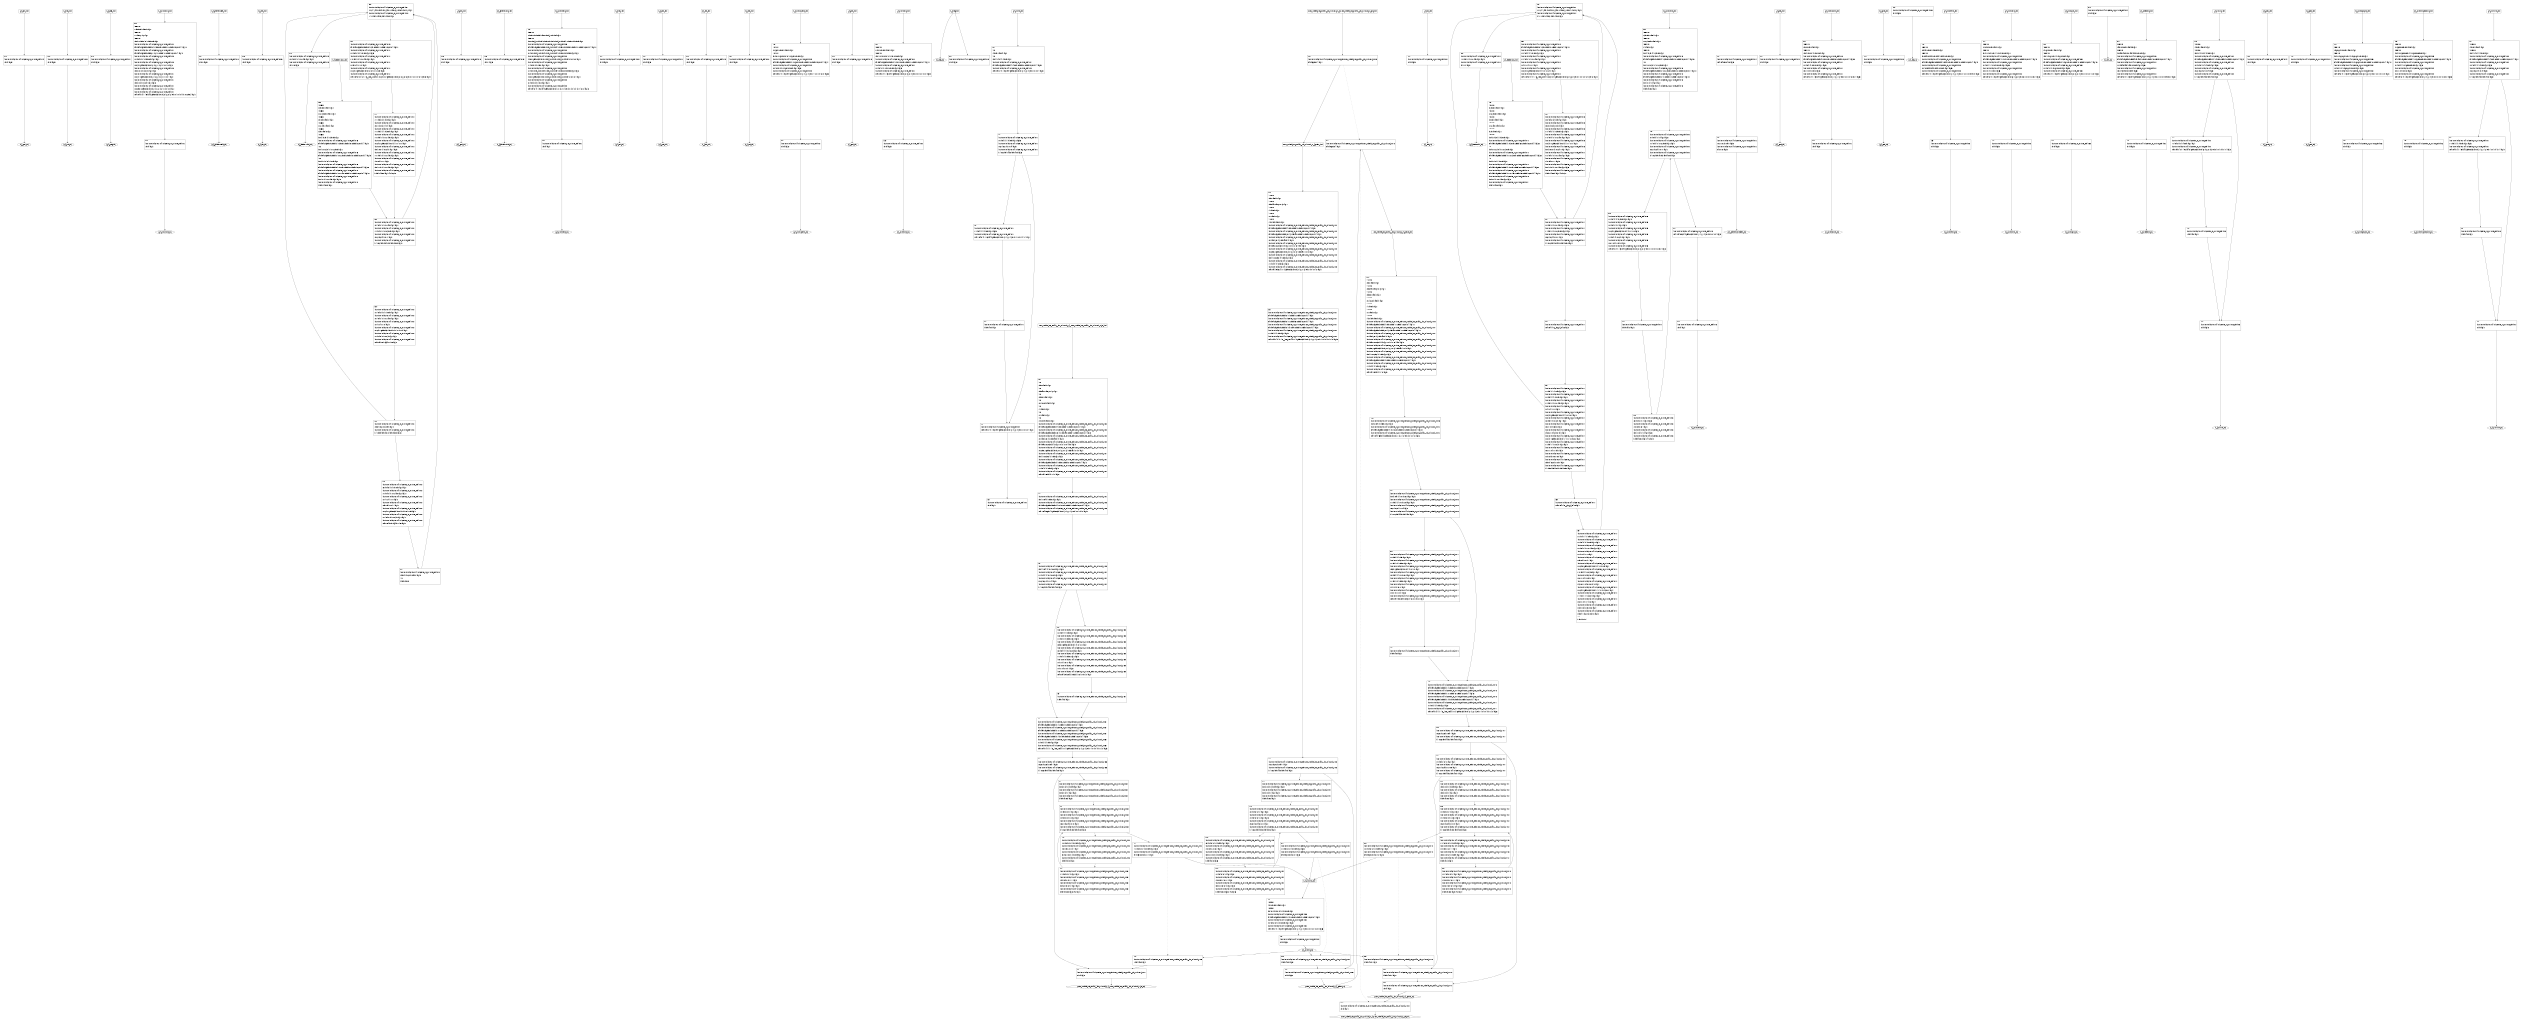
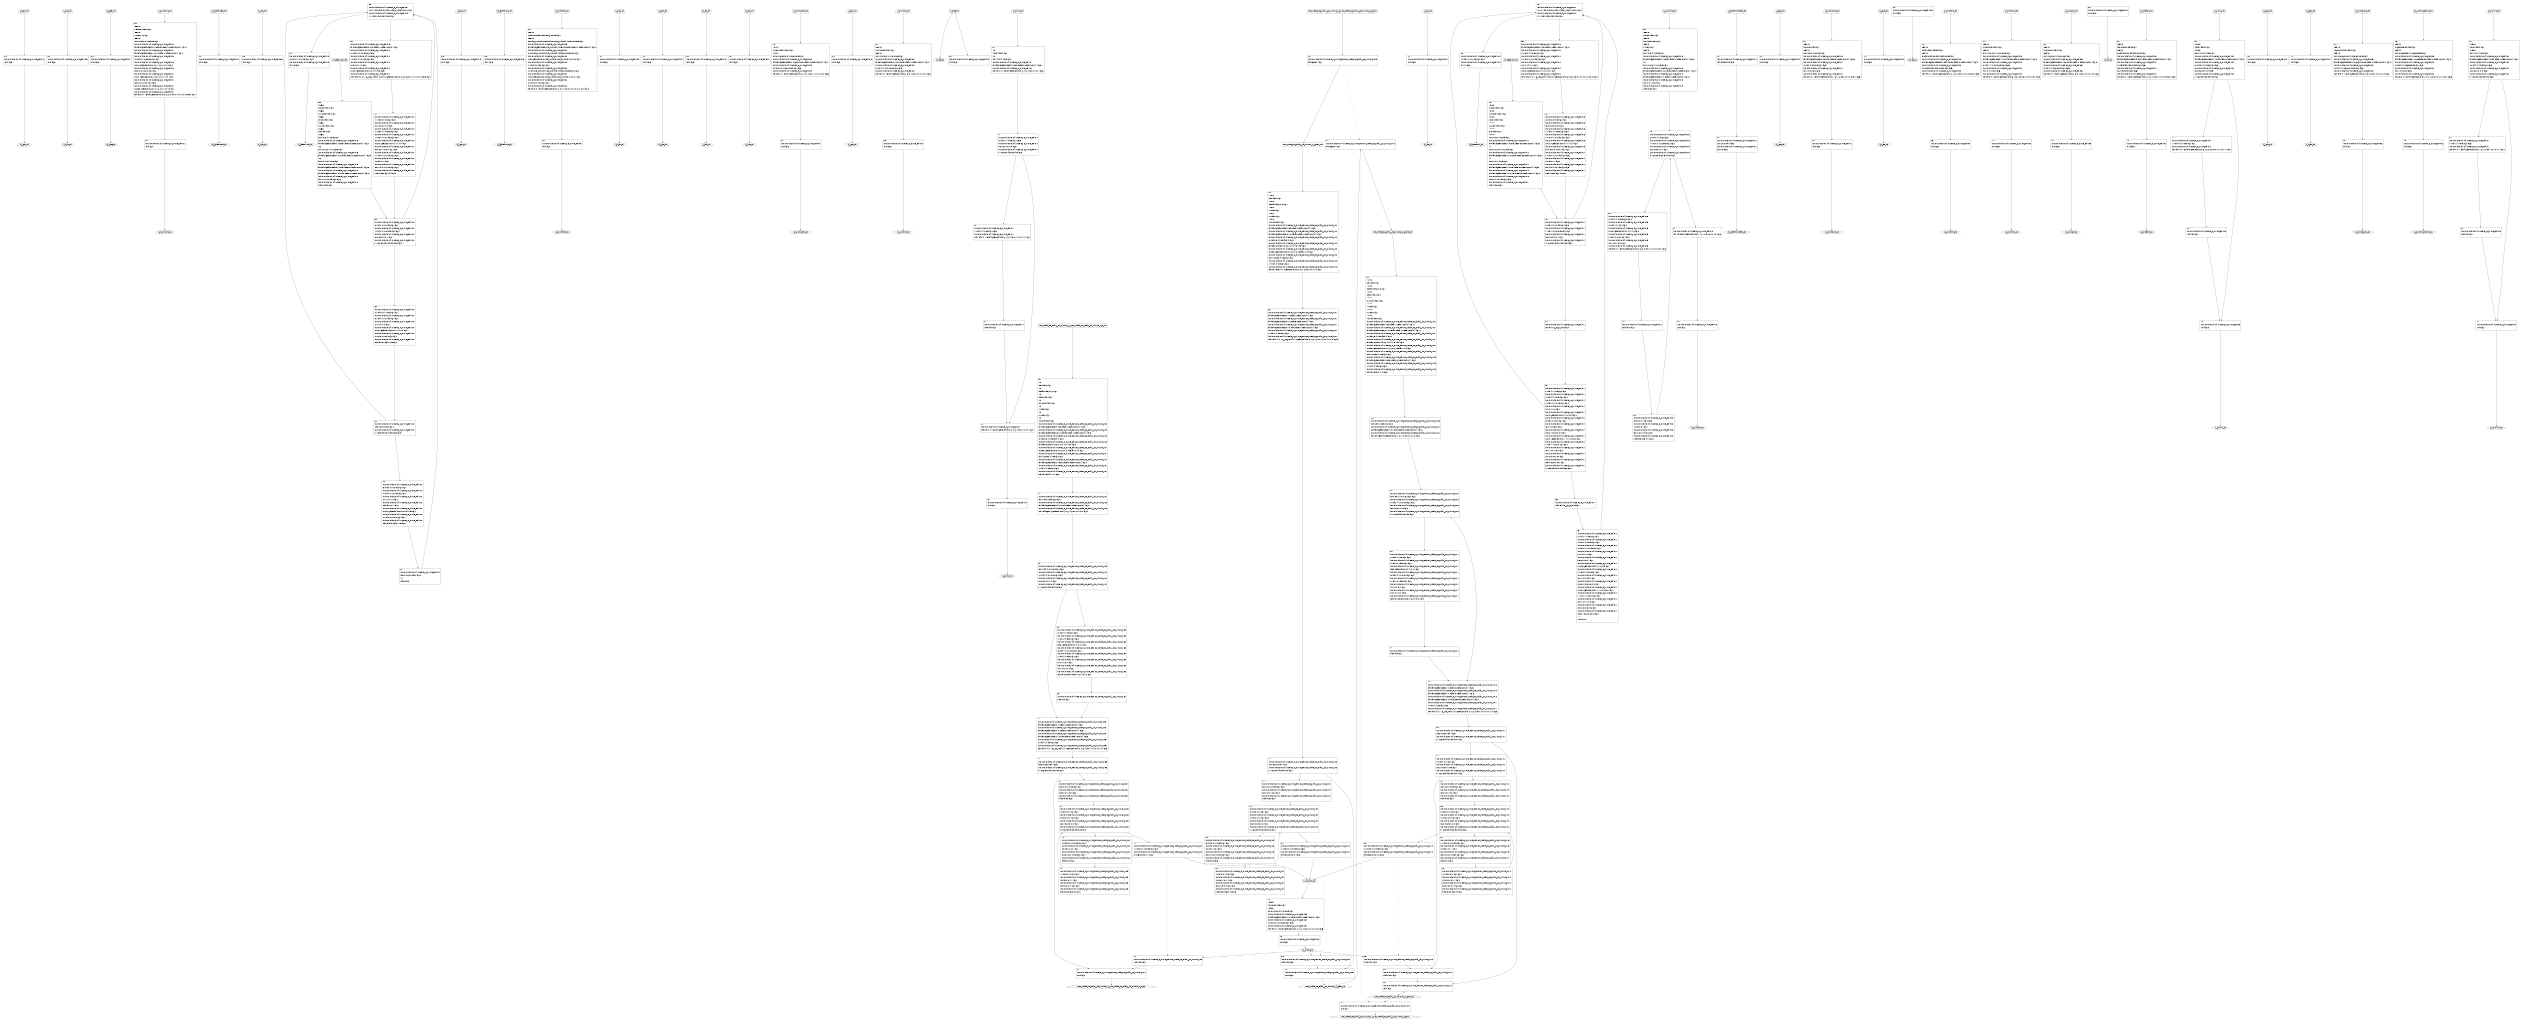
node "io_ll_globalReturnsTrueOrFalse_start": added
node "{io_ll_printLine_end}": added
